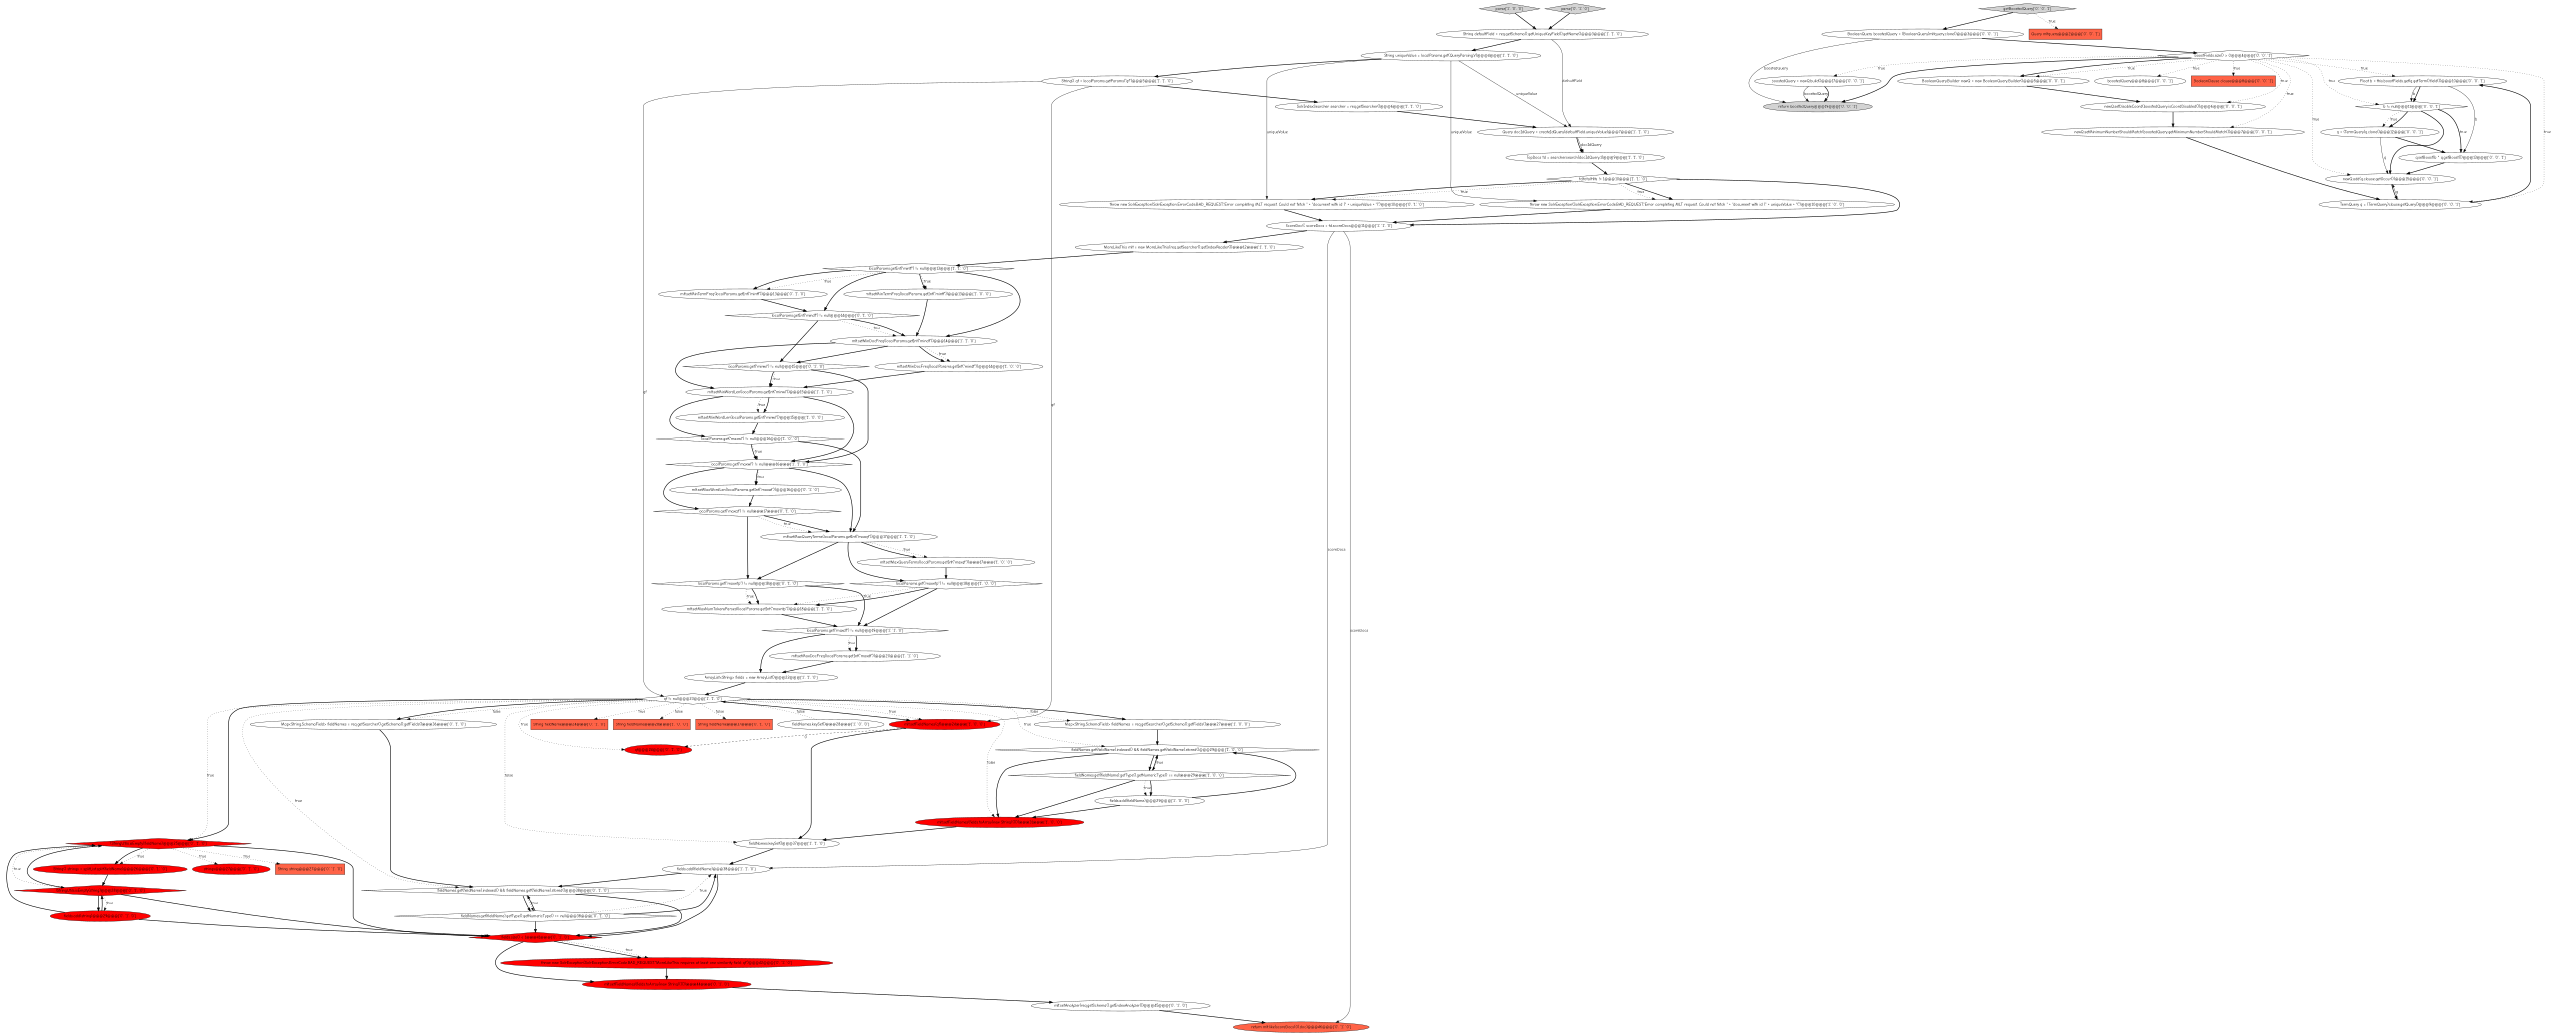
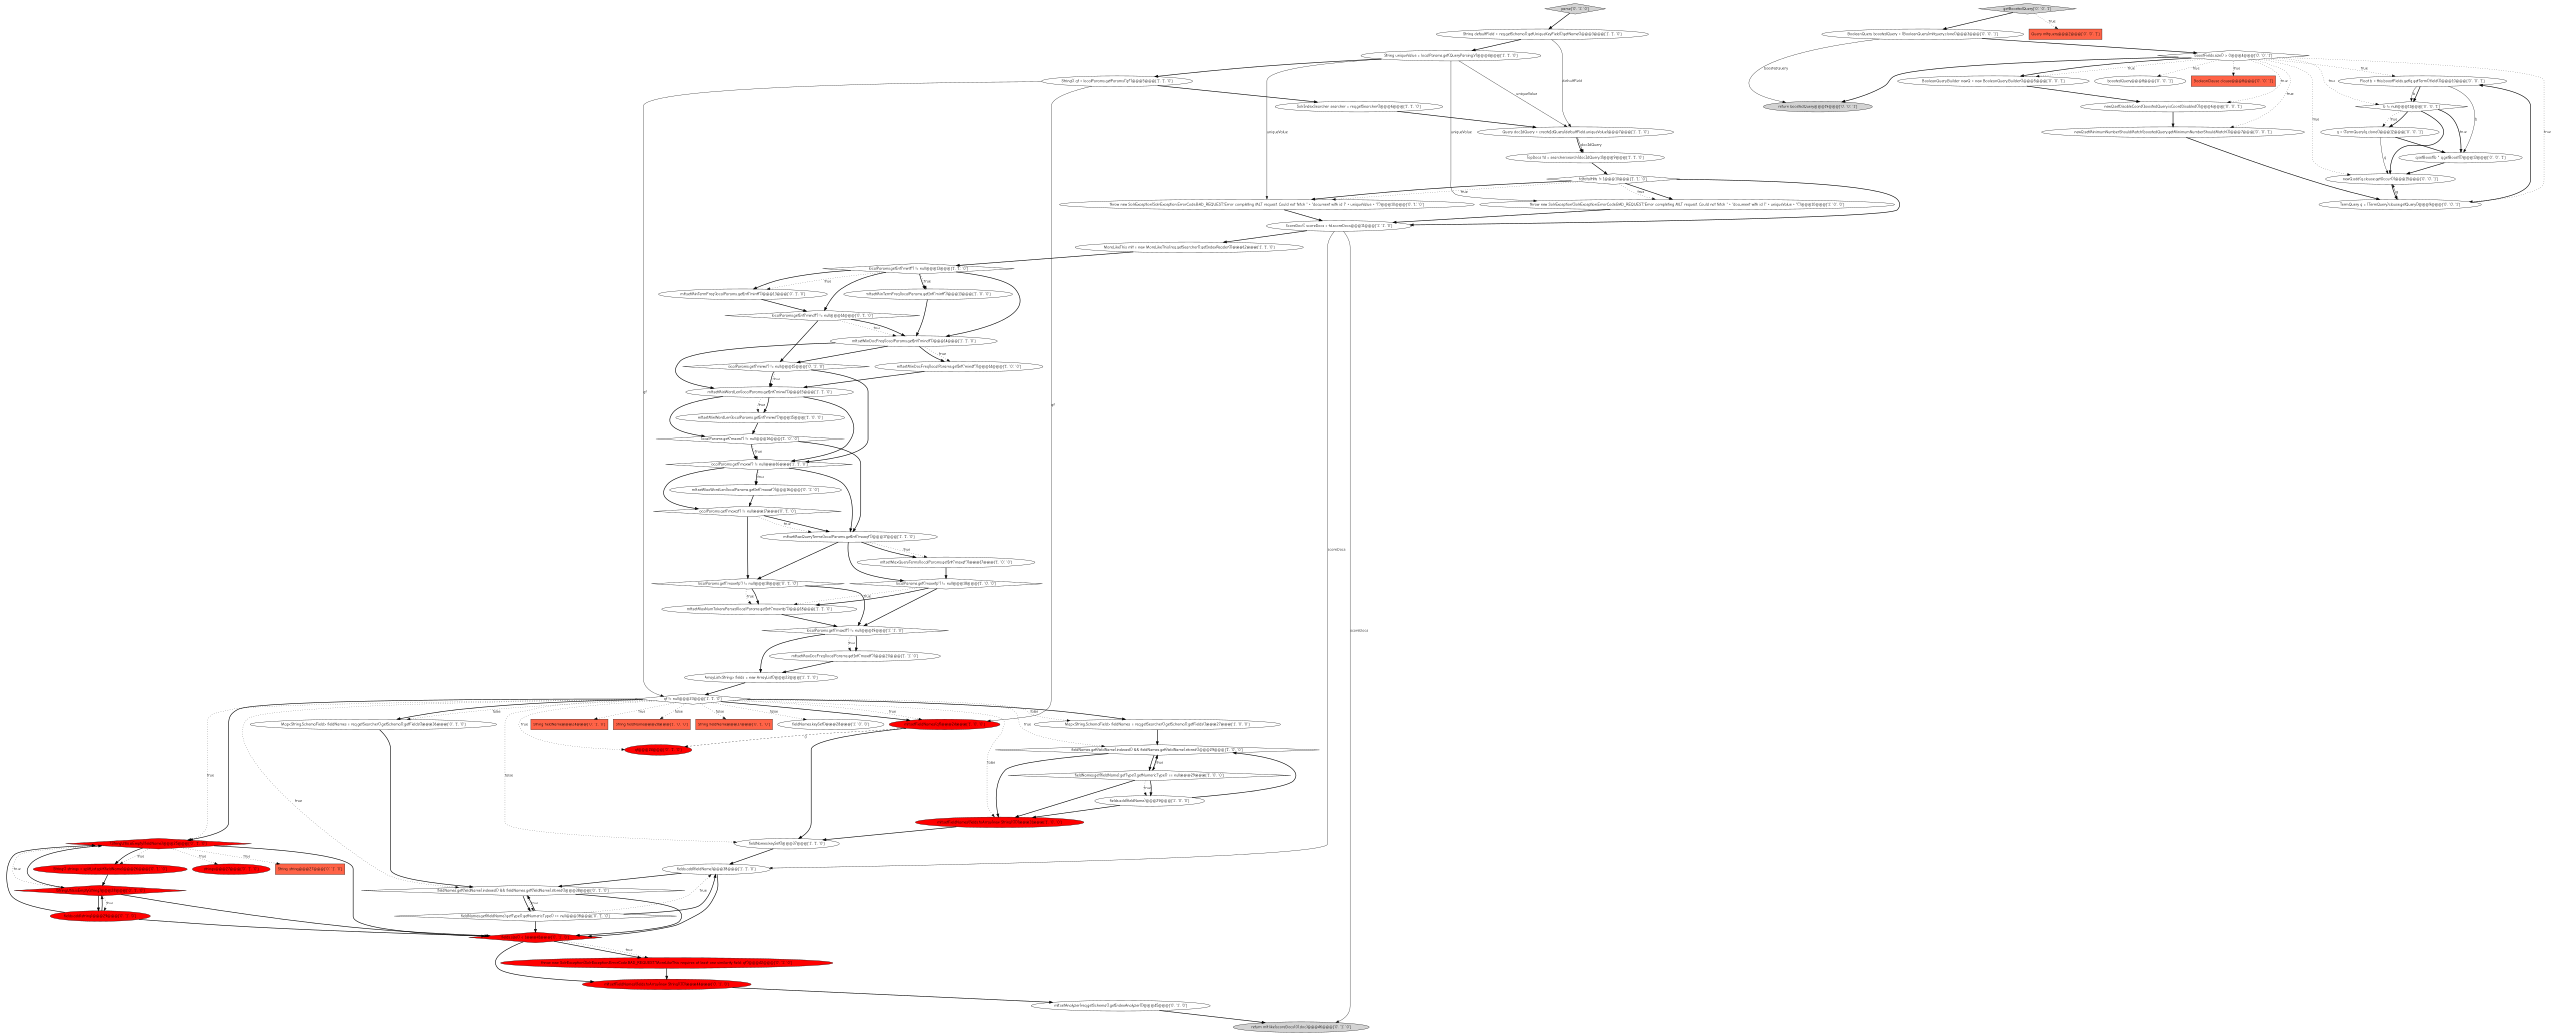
node "parse['1', '0', '0']": removed
node "boostedQuery = newQ.build()@@@17@@@['0', '0', '1']": removed
edge "fieldNames.keySet()@@@28@@@['1', '0', '0']" -> "qf != null@@@23@@@['1', '1', '0']": reversed
node "return mlt.like(scoreDocs(0(.doc)@@@46@@@['0', '1', '0']": fillcolor tomato -> lightgray
